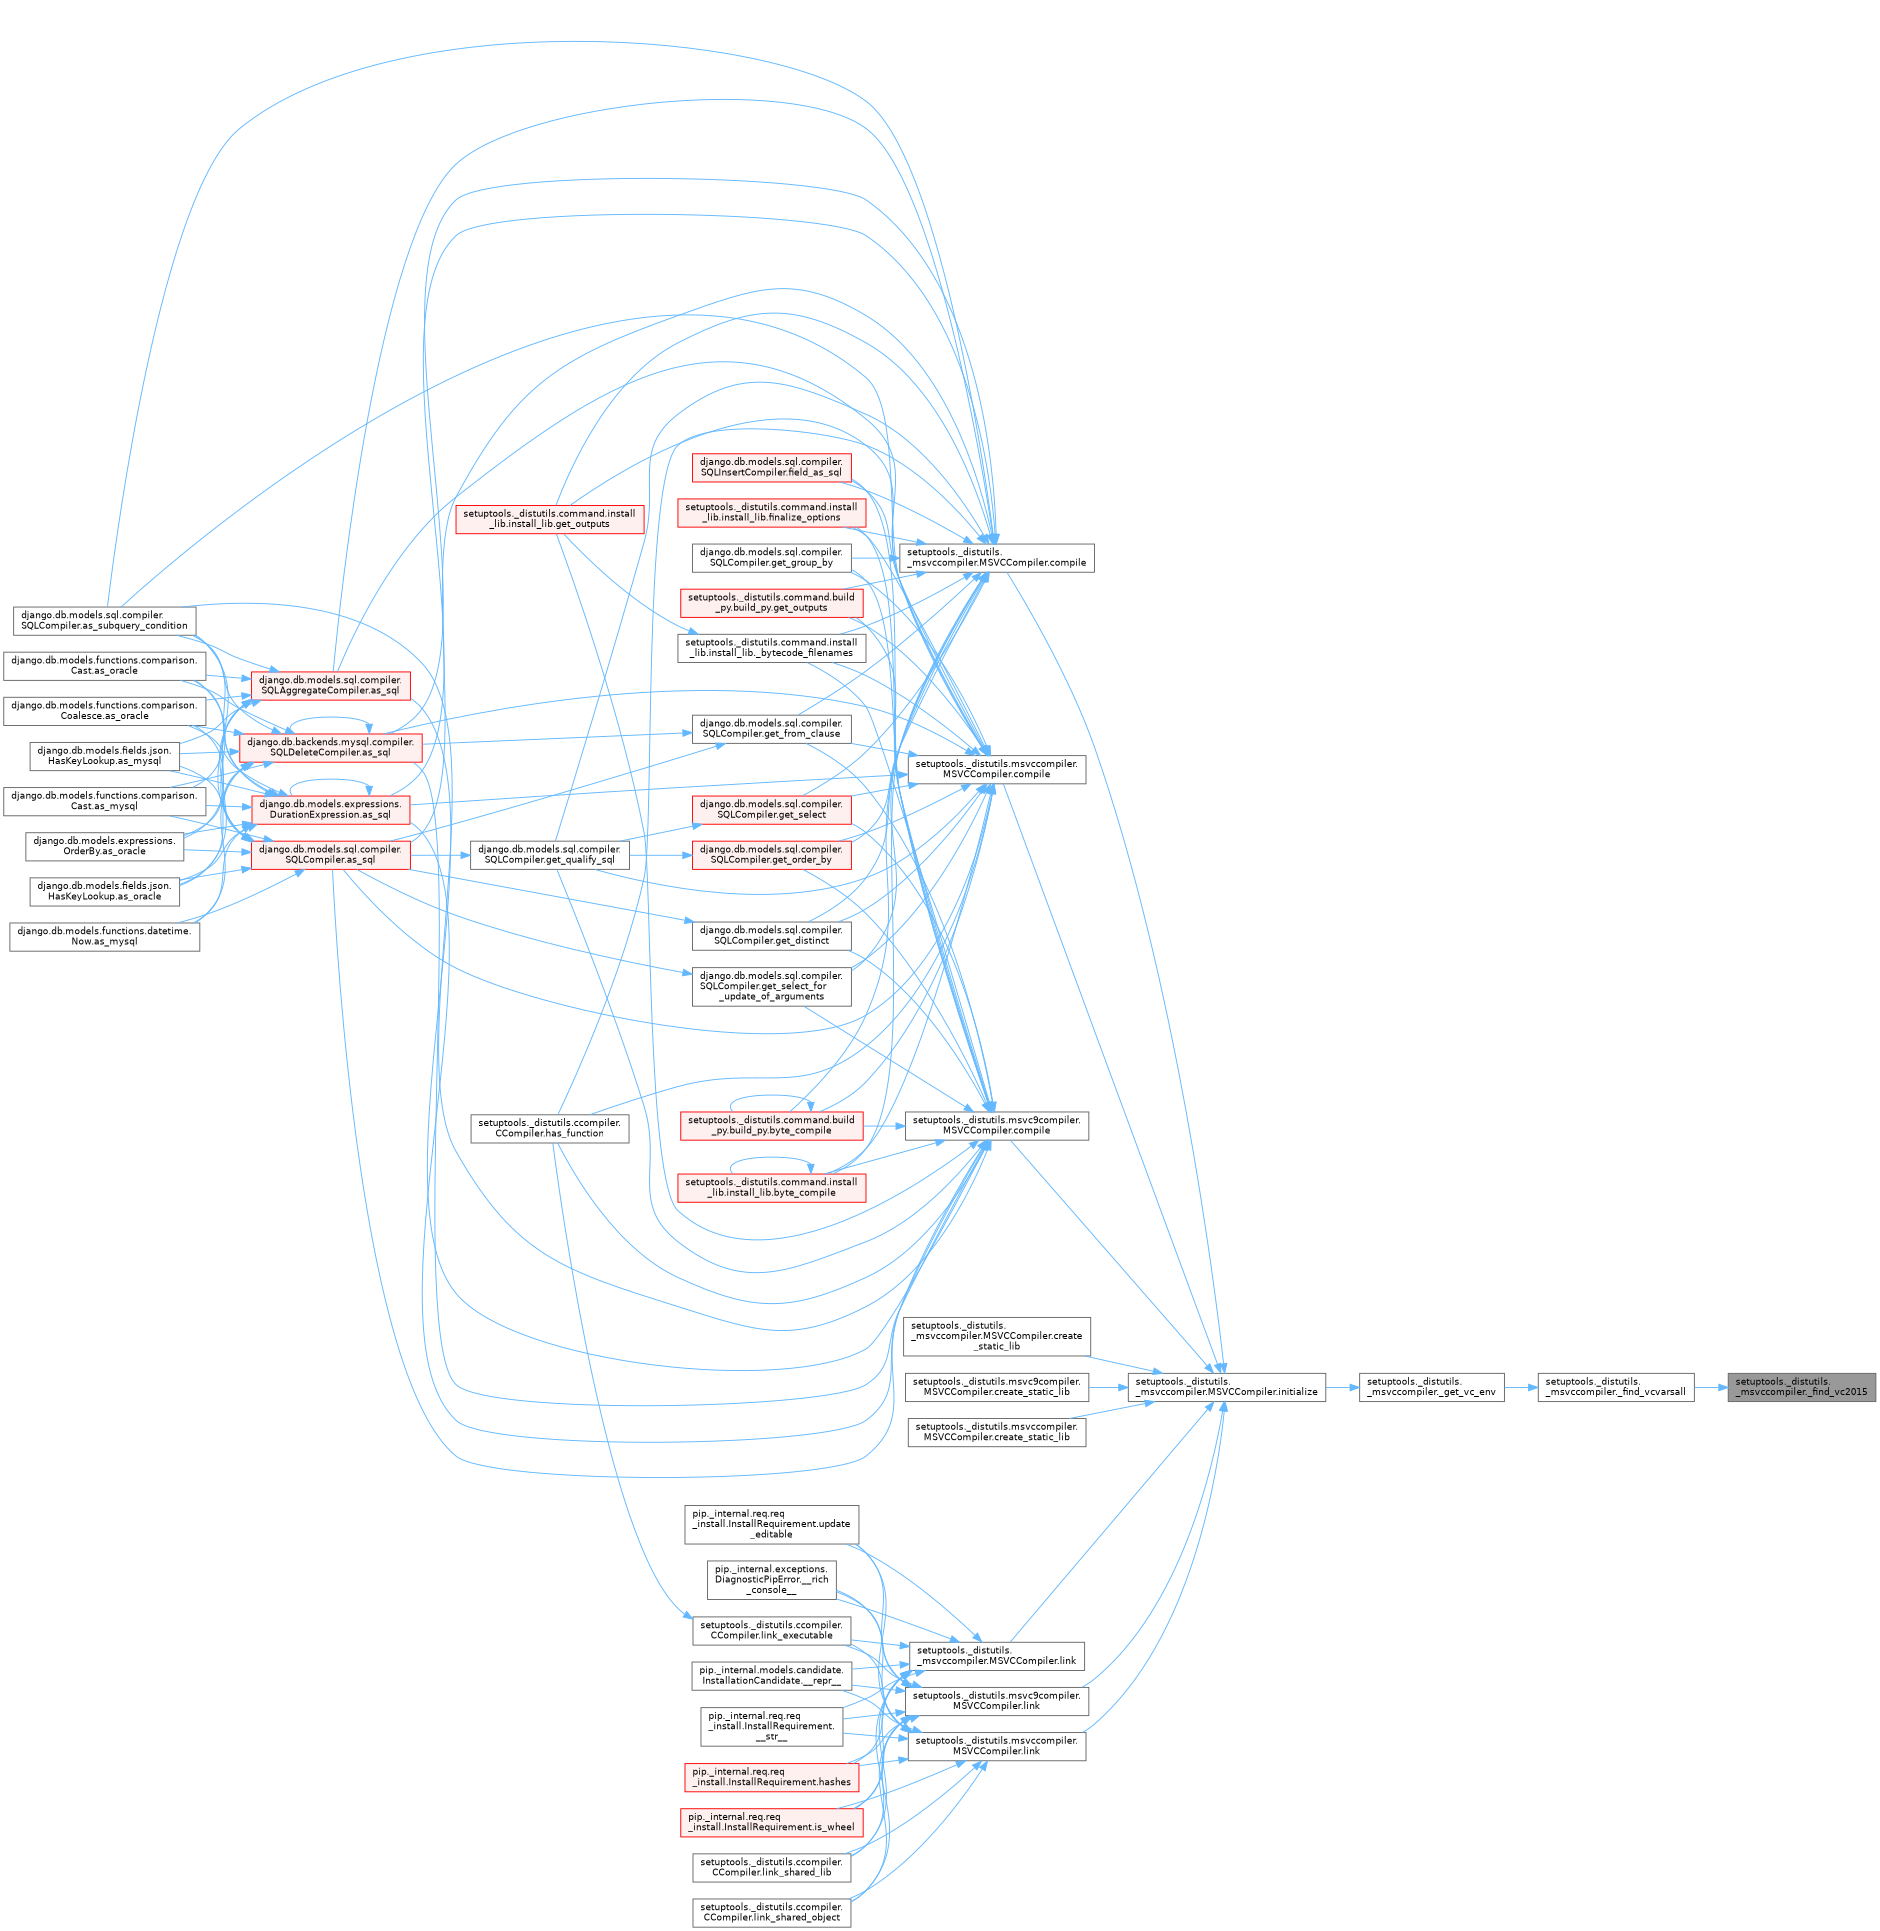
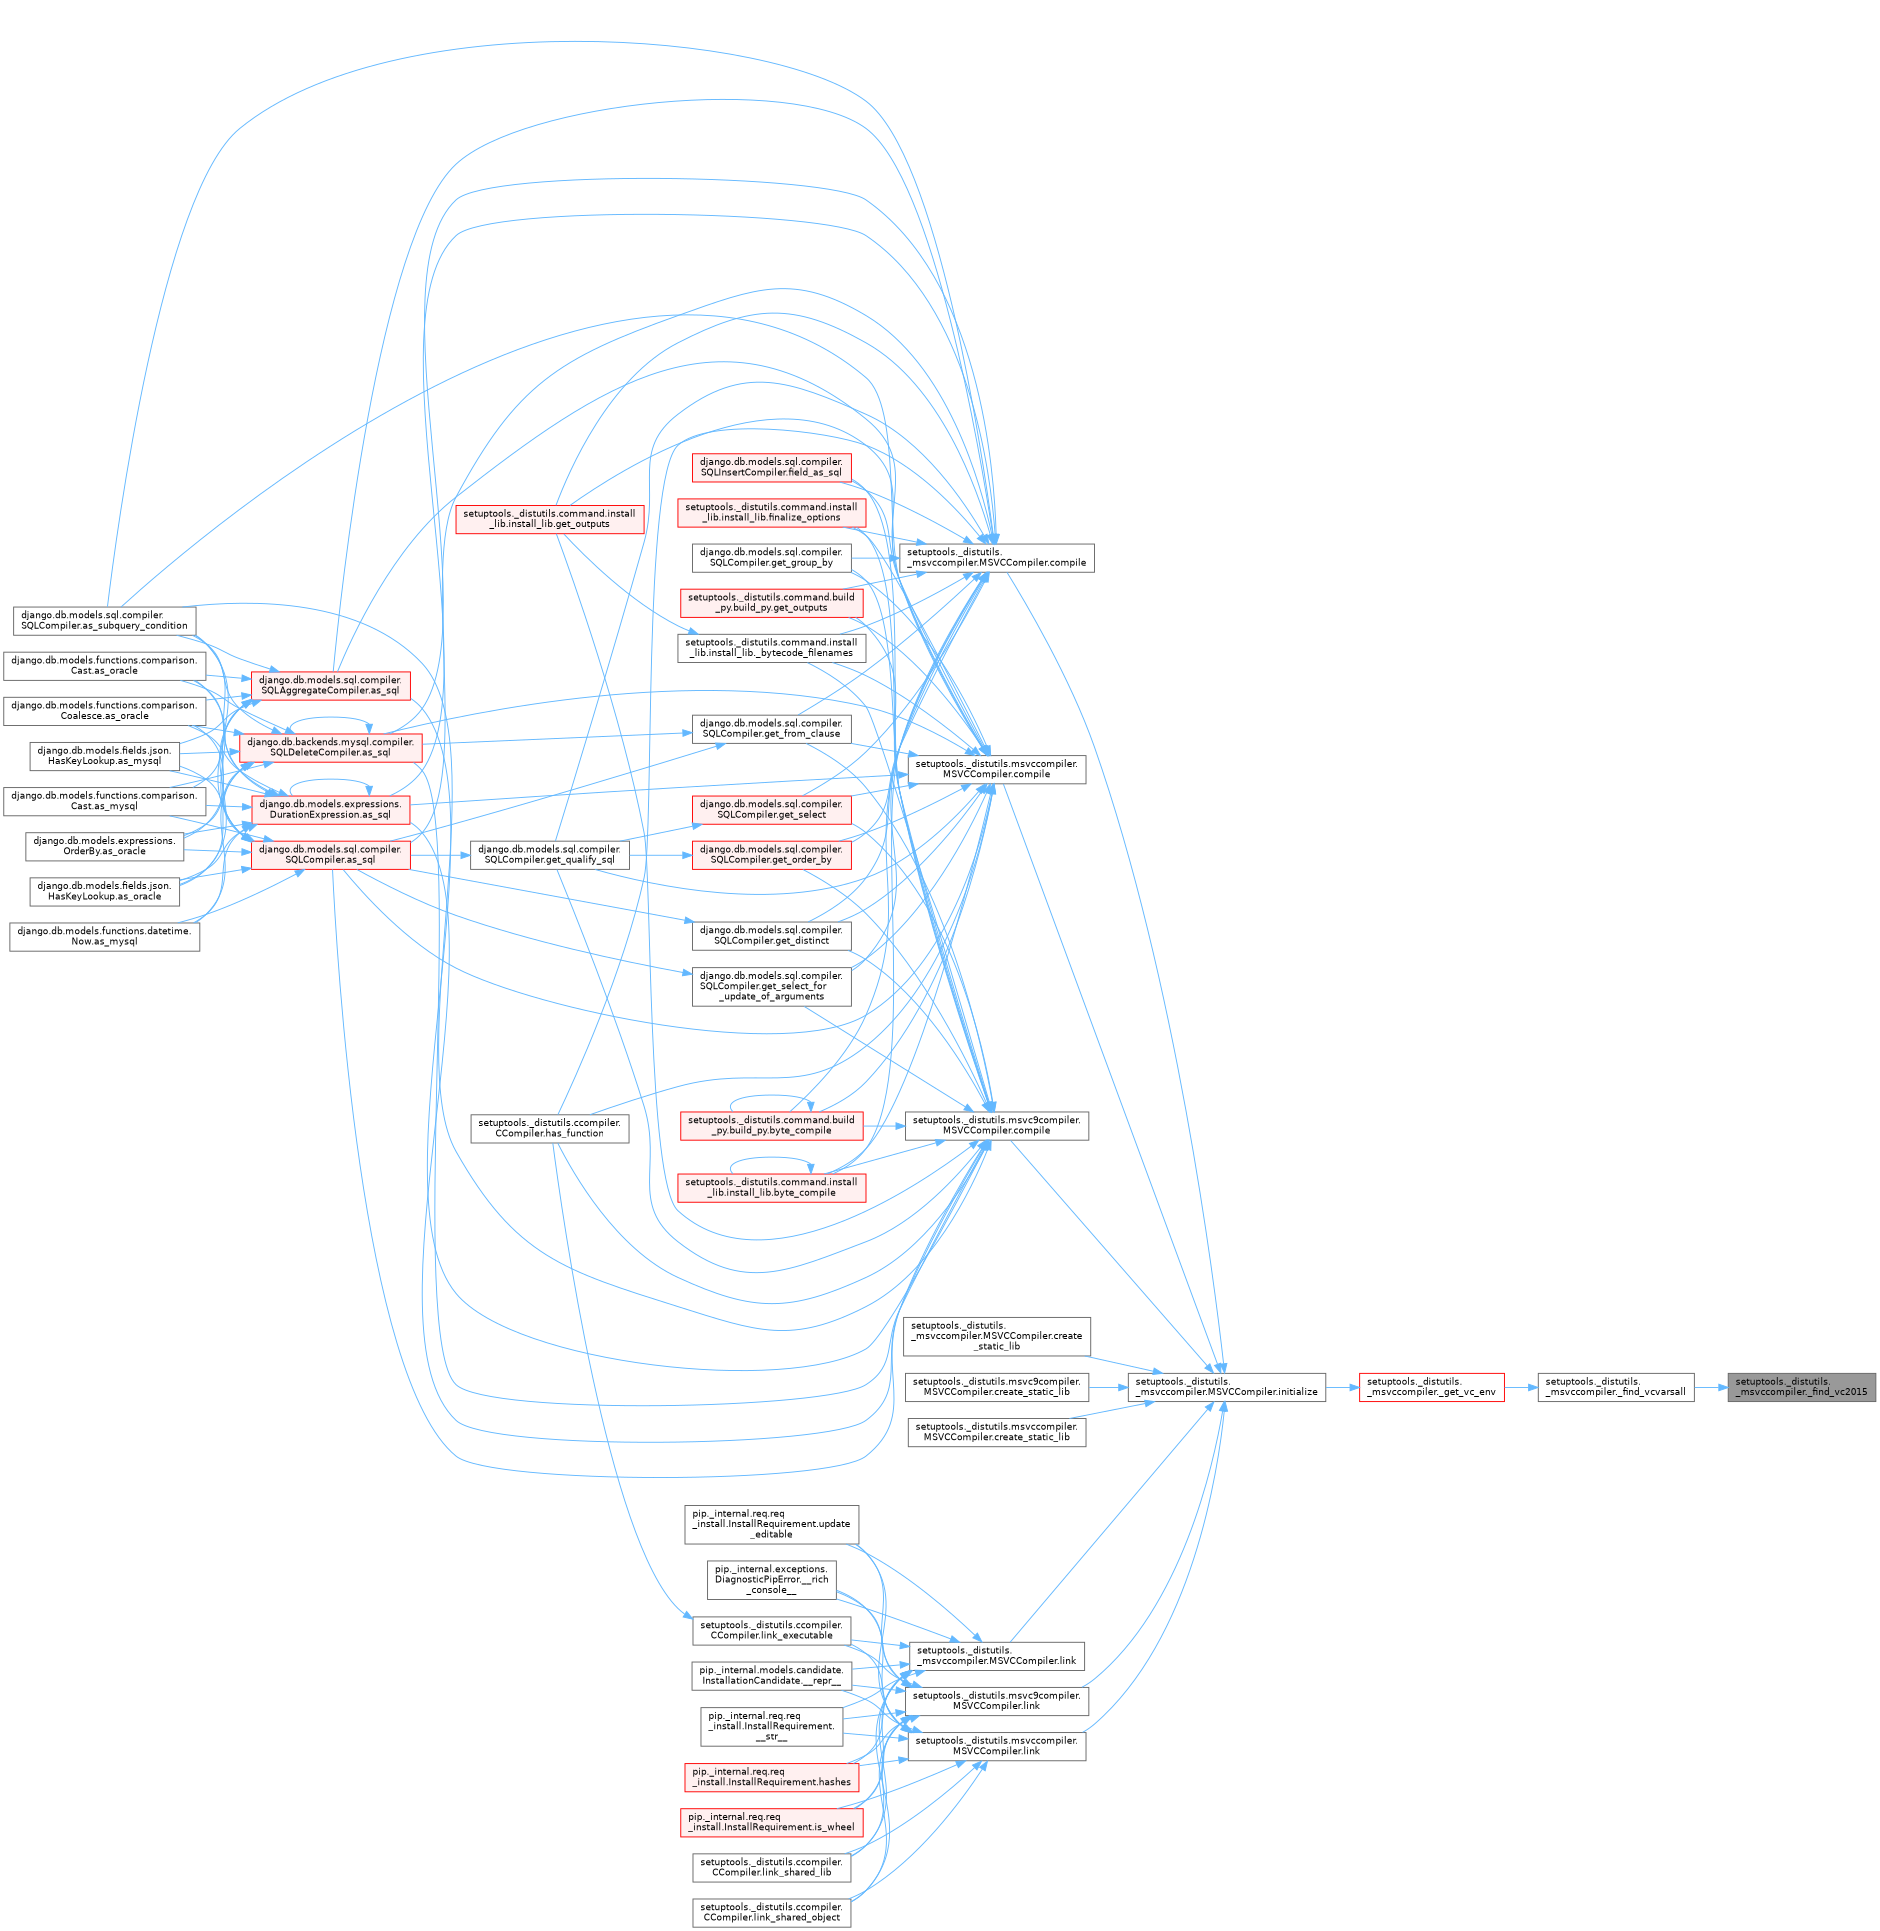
node "setuptools._distutils. _msvccompiler._get_vc_env": color grey40 -> red
